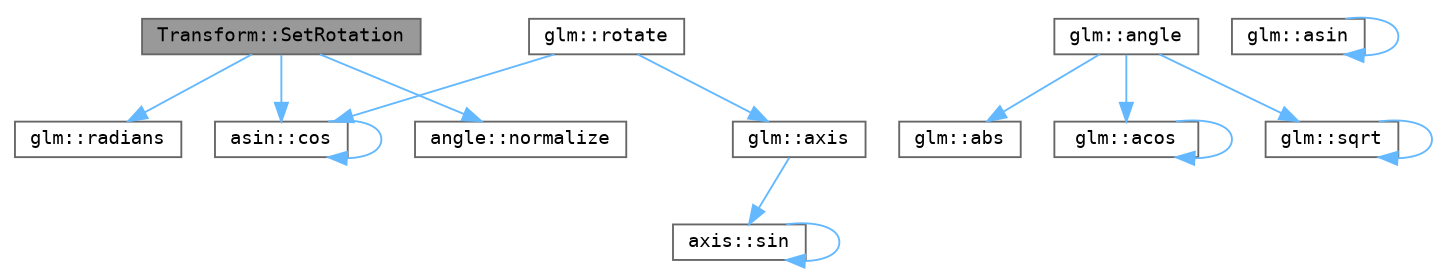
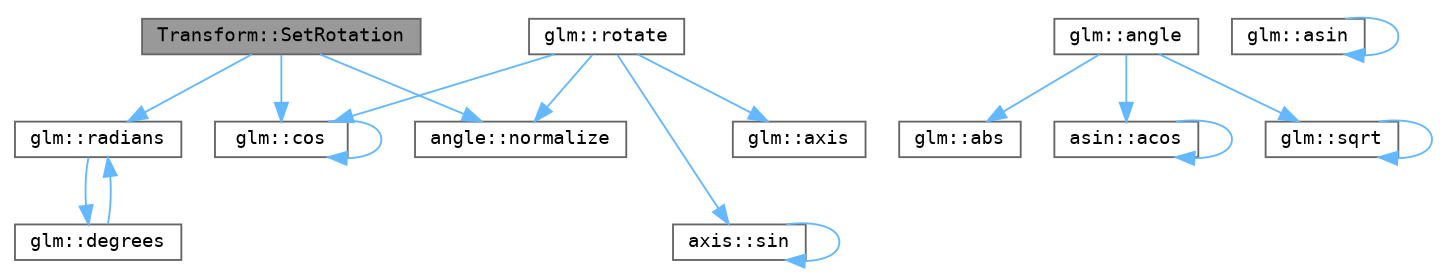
edge "glm::rotate" -> "angle::normalize": added
node "asin::cos": label "asin::cos" -> "glm::cos"
node "glm::acos": label "glm::acos" -> "asin::acos"
edge "glm::axis" -> "axis::sin": now "glm::rotate" -> "axis::sin"
node "glm::degrees": added
